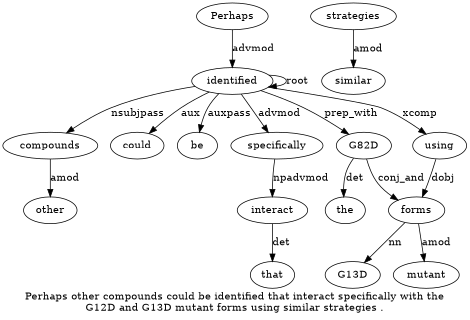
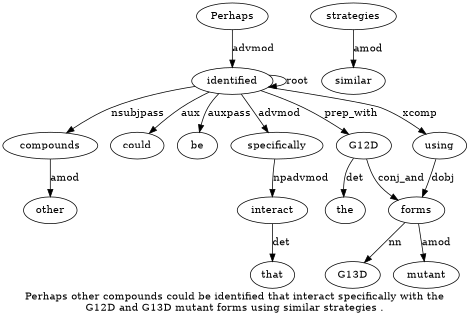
node "G82D": label "G82D" -> "G12D"
